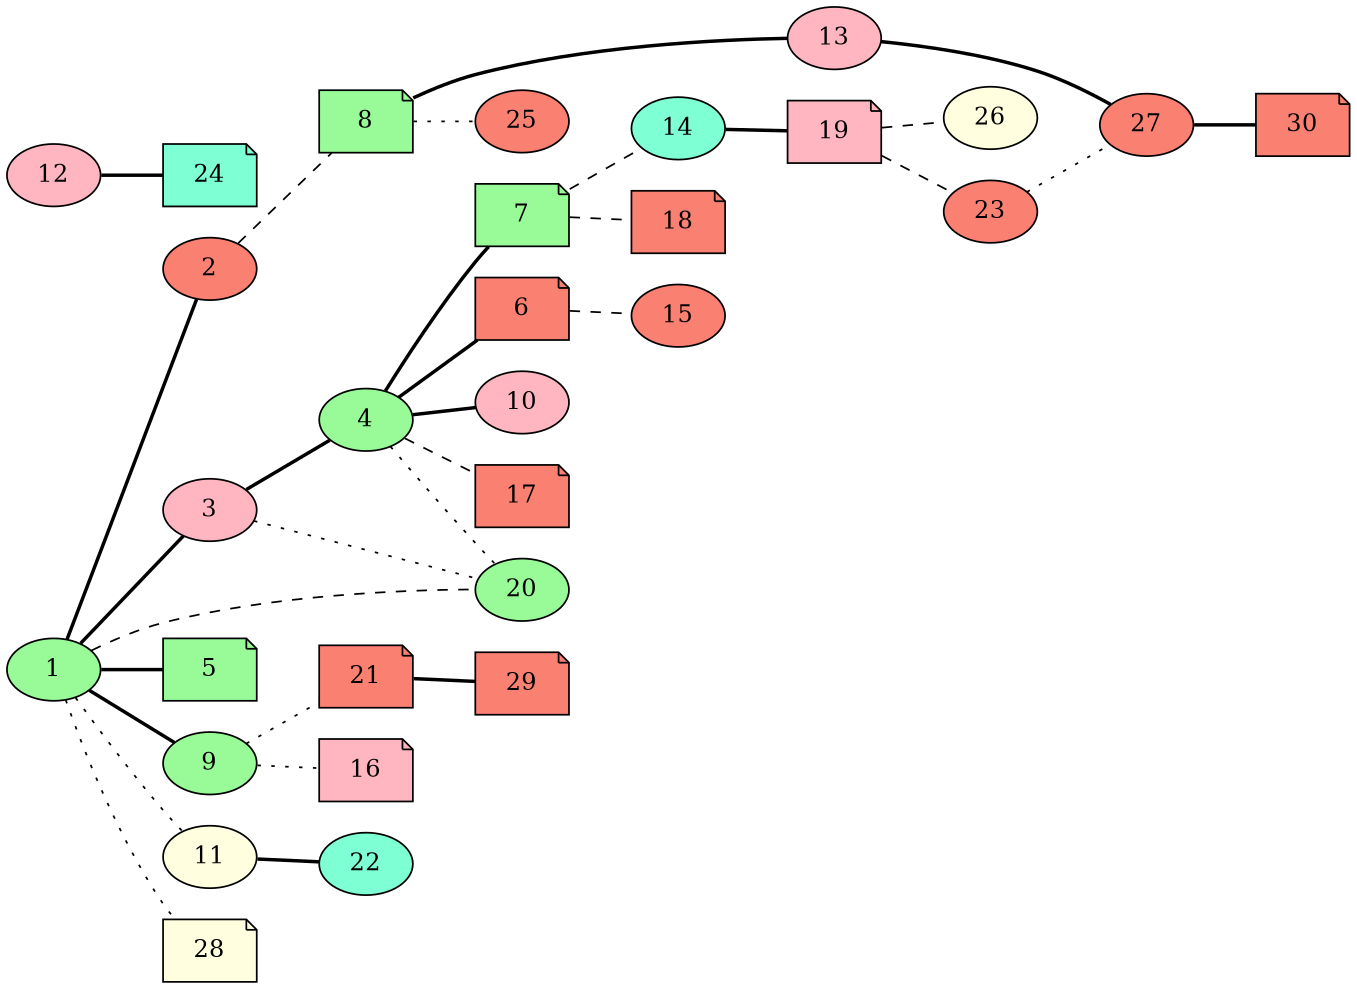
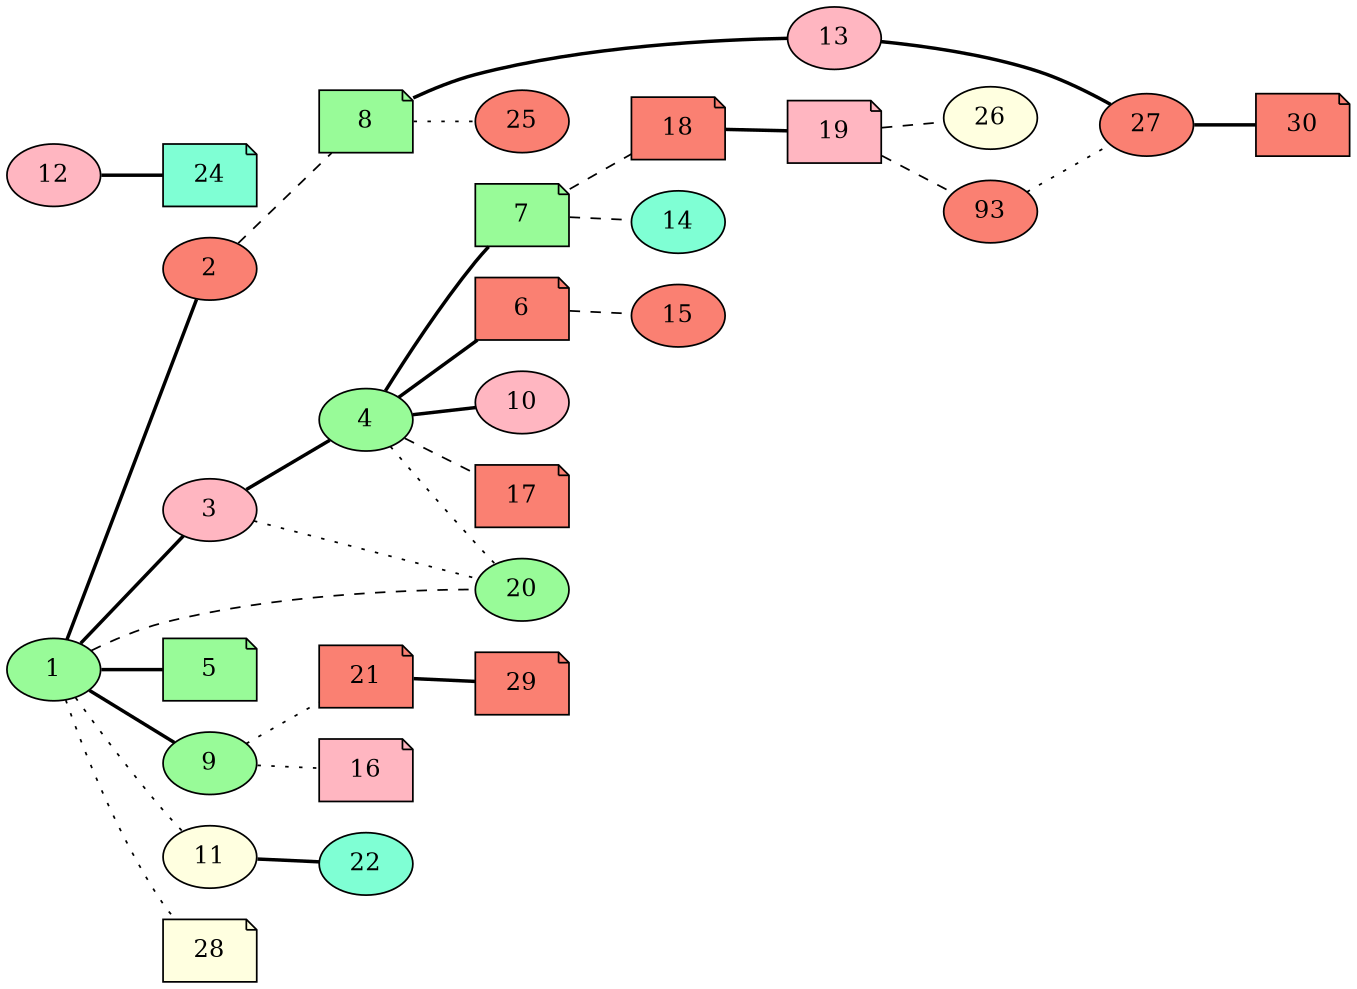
edge "14" -- "19": now "18" -- "19"
node "23": label "23" -> "93"
